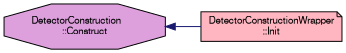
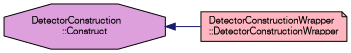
node "DetectorConstructionWrapper ::Init": label "DetectorConstructionWrapper ::Init" -> "DetectorConstructionWrapper ::DetectorConstructionWrapper"
